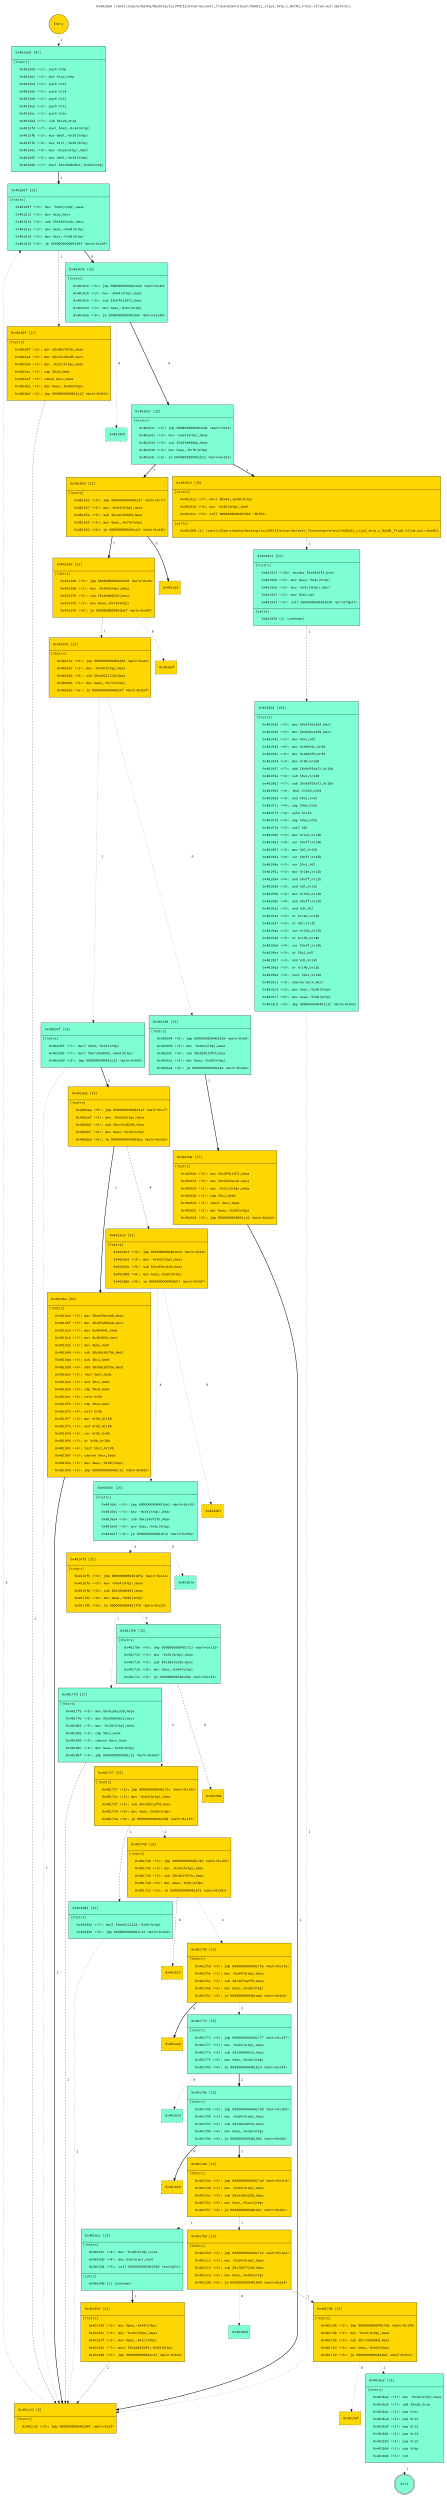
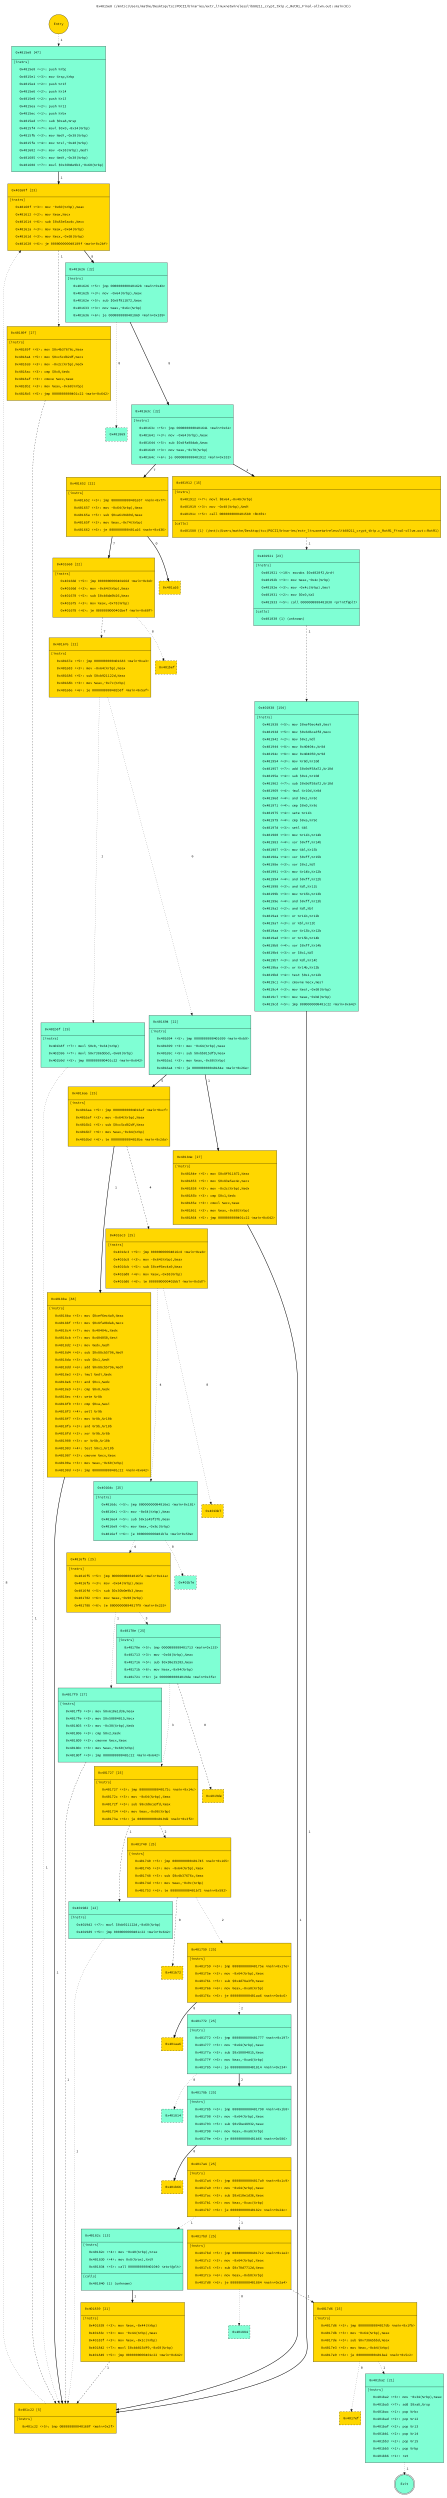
node "0x40160f [23]": fillcolor aquamarine -> gold
edge "0x401b8f [19]" -> "0x4016aa [25]": now "0x401694 [22]" -> "0x4016aa [25]"
edge "0x401938 [154]" -> "0x401c22 [5]": style dotted -> bold
edge "0x40178b [25]" -> "0x4017a4 [25]": removed, label "2"
